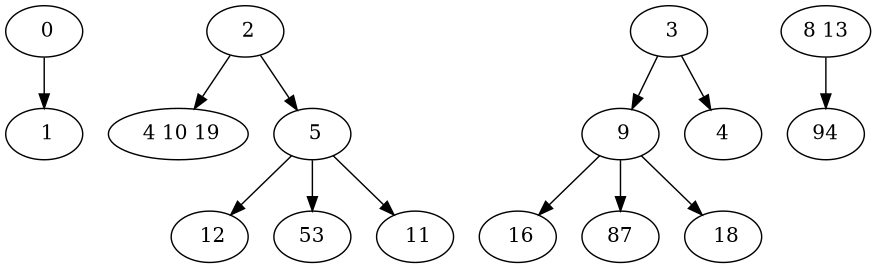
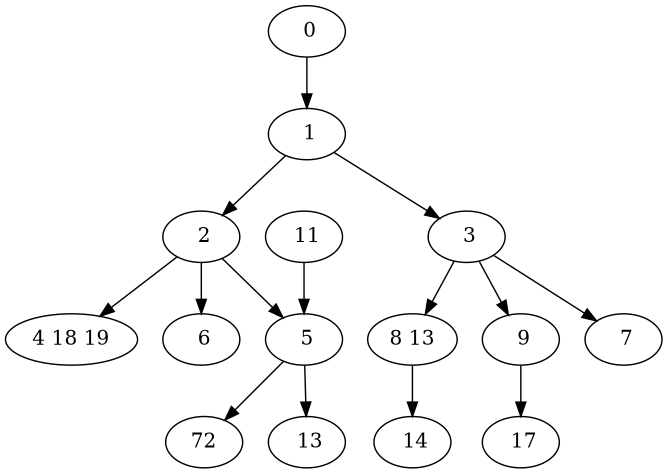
node "4 10 19": label "4 10 19" -> "4 18 19"
node "4": label "4" -> "7"
node "94": label "94" -> "14"
edge "1" -> "2": added
edge "5" -> "11": reversed
edge "1" -> "3": added
node "12": label "12" -> "72"
node "53": label "53" -> "13"
node "16": removed
node "87": label "87" -> "17"
node "18": removed
edge "3" -> "8 13": added
node "6": added
